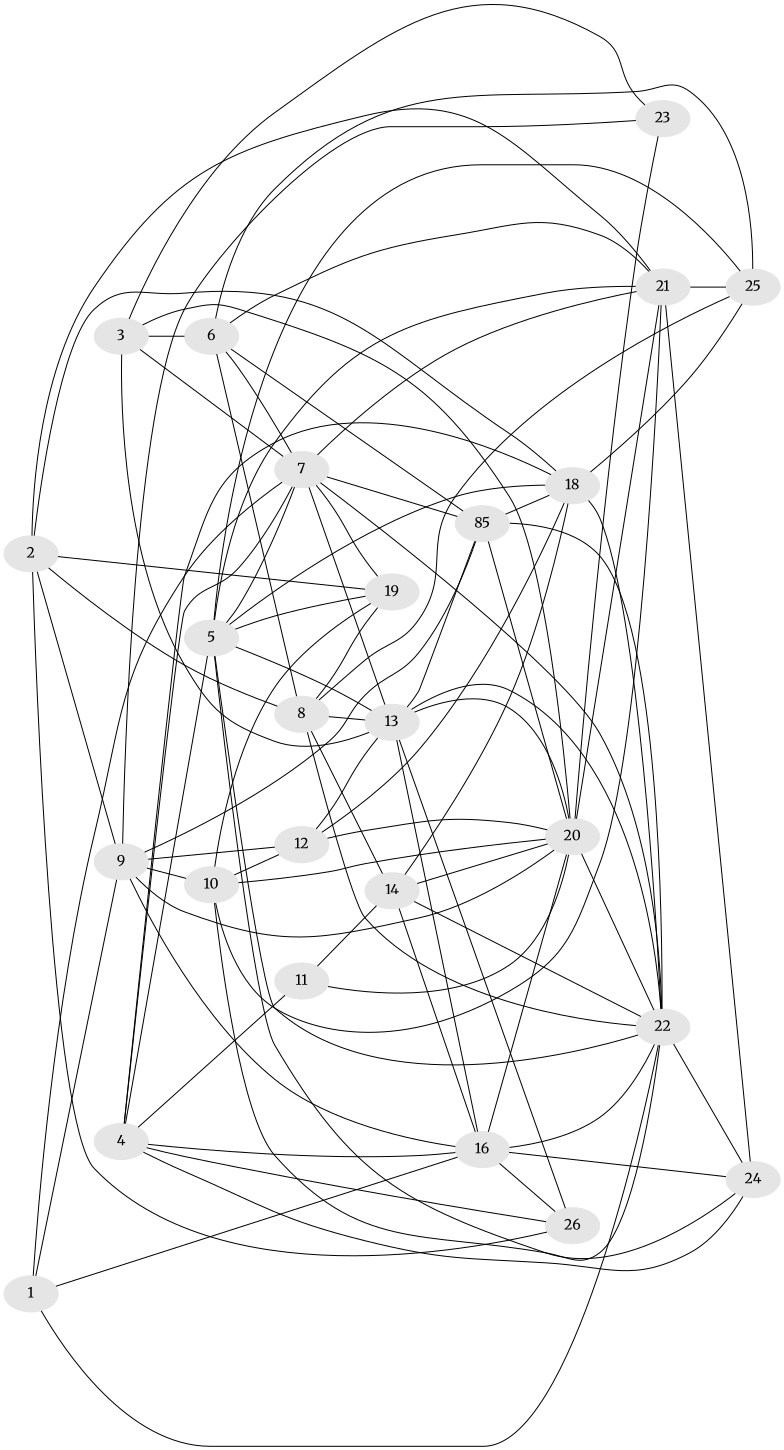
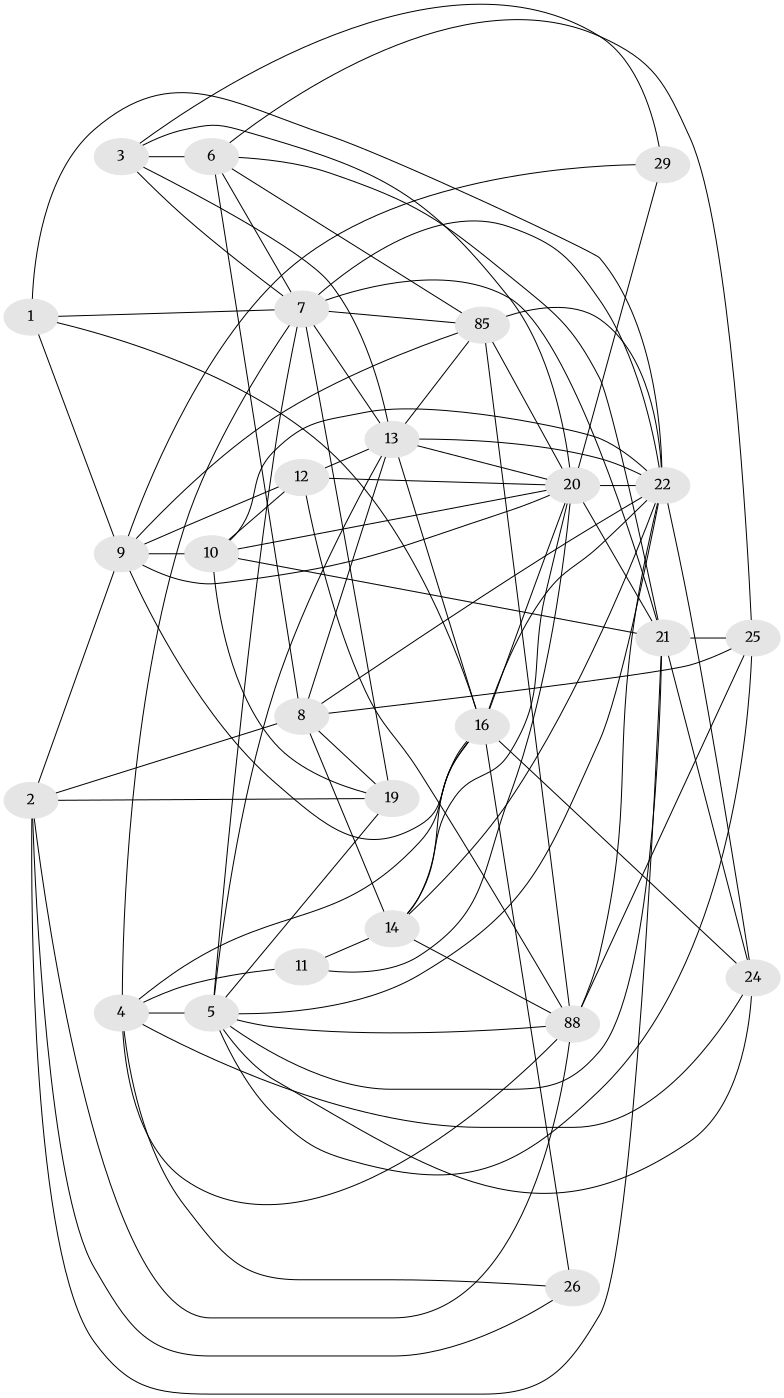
node "23": label "23" -> "29"
node "18": label "18" -> "88"
edge "13" -- "26": removed
